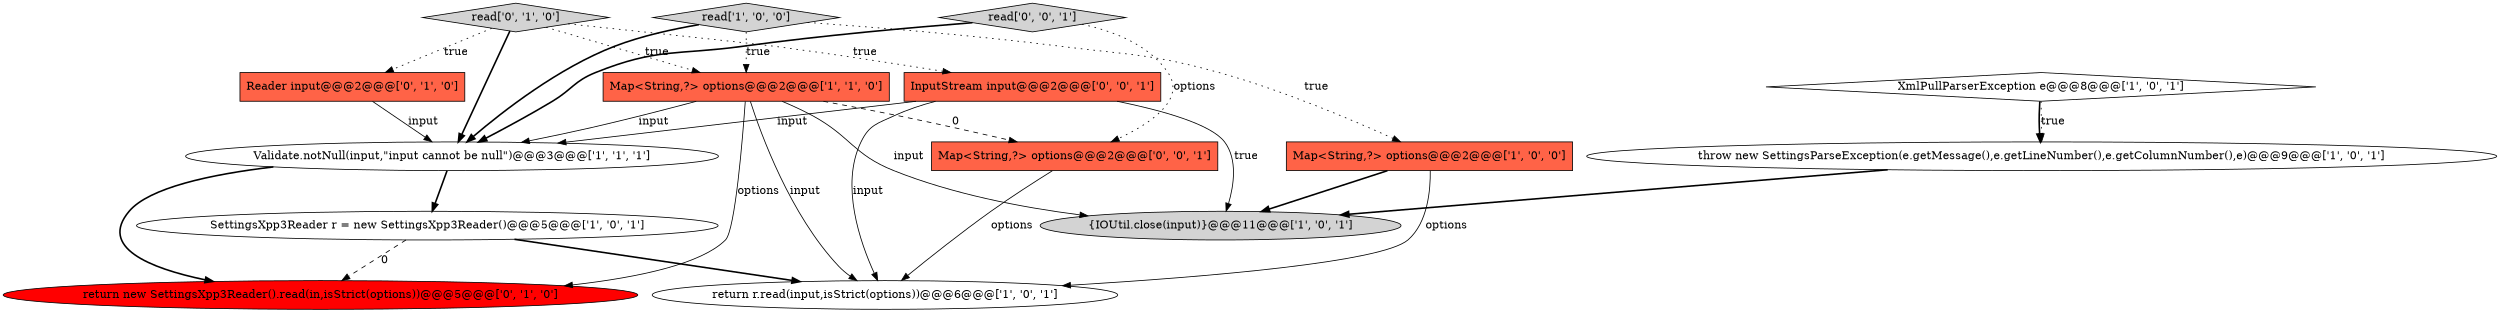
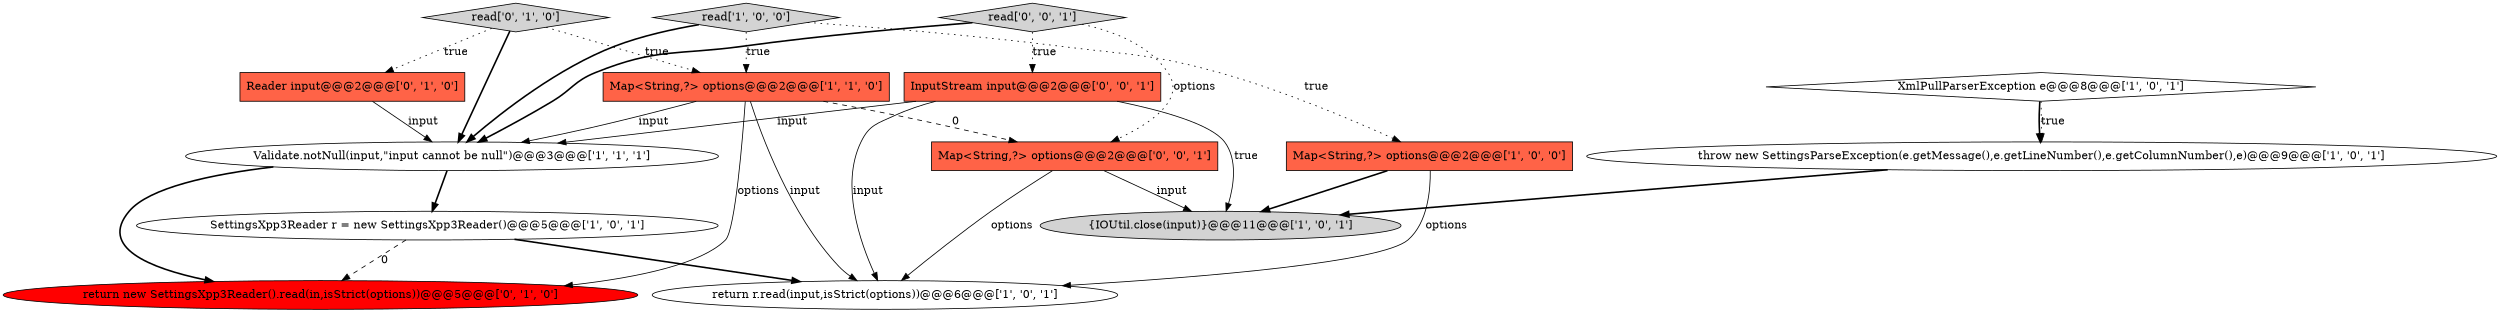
edge "read['0', '1', '0']" -> "InputStream input@@@2@@@['0', '0', '1']": now "read['0', '0', '1']" -> "InputStream input@@@2@@@['0', '0', '1']"
edge "Map<String,?> options@@@2@@@['1', '1', '0']" -> "{IOUtil.close(input)}@@@11@@@['1', '0', '1']": now "Map<String,?> options@@@2@@@['0', '0', '1']" -> "{IOUtil.close(input)}@@@11@@@['1', '0', '1']"
